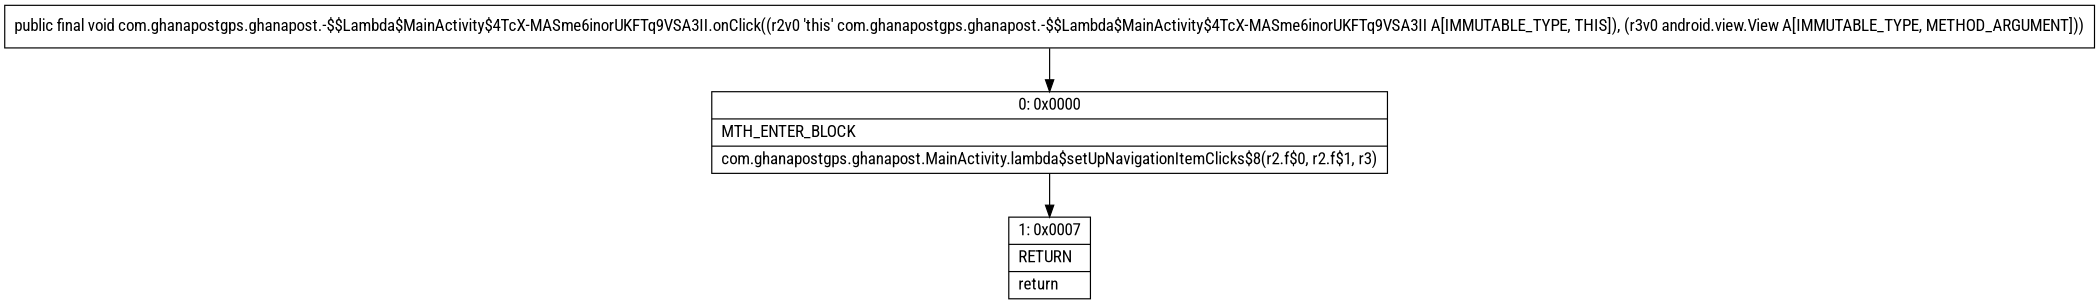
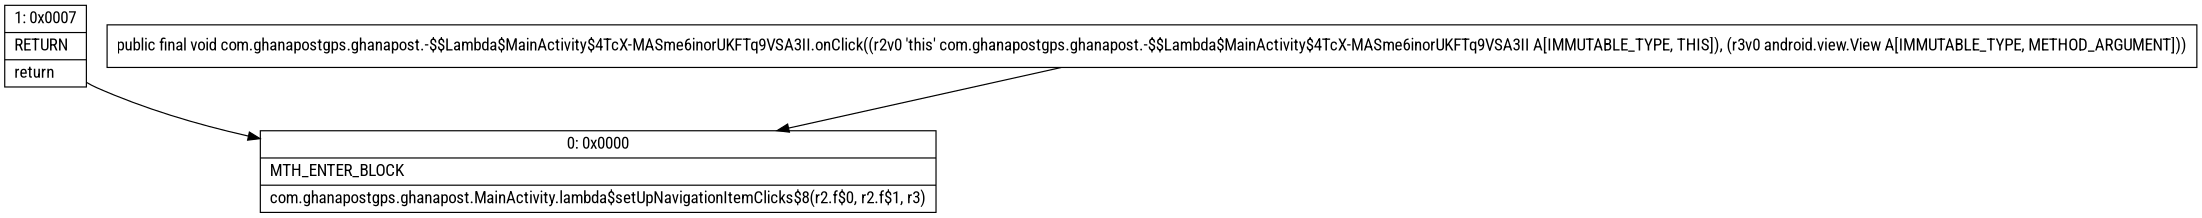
edge "0: 0x0000" -> "1: 0x0007": reversed
